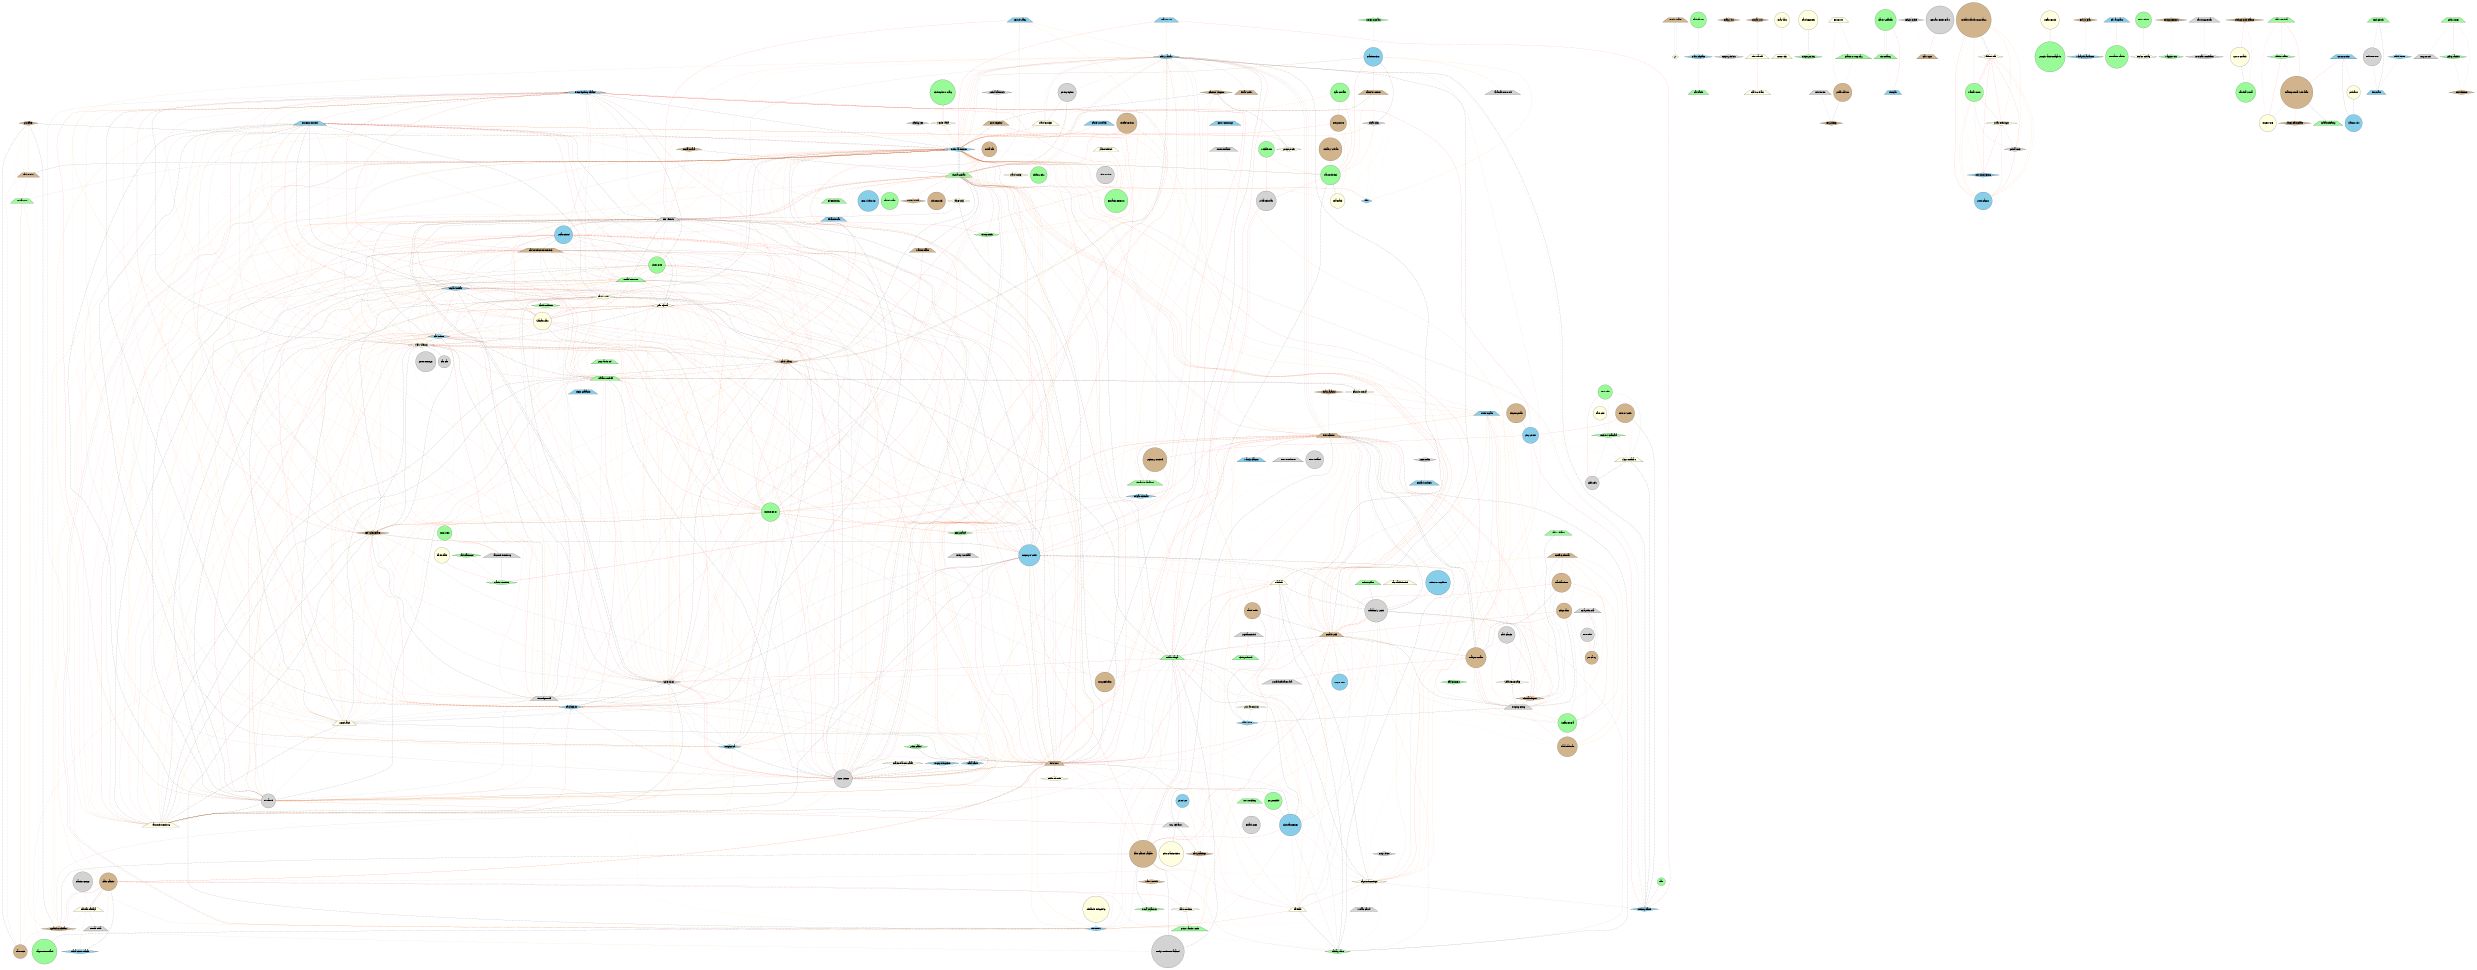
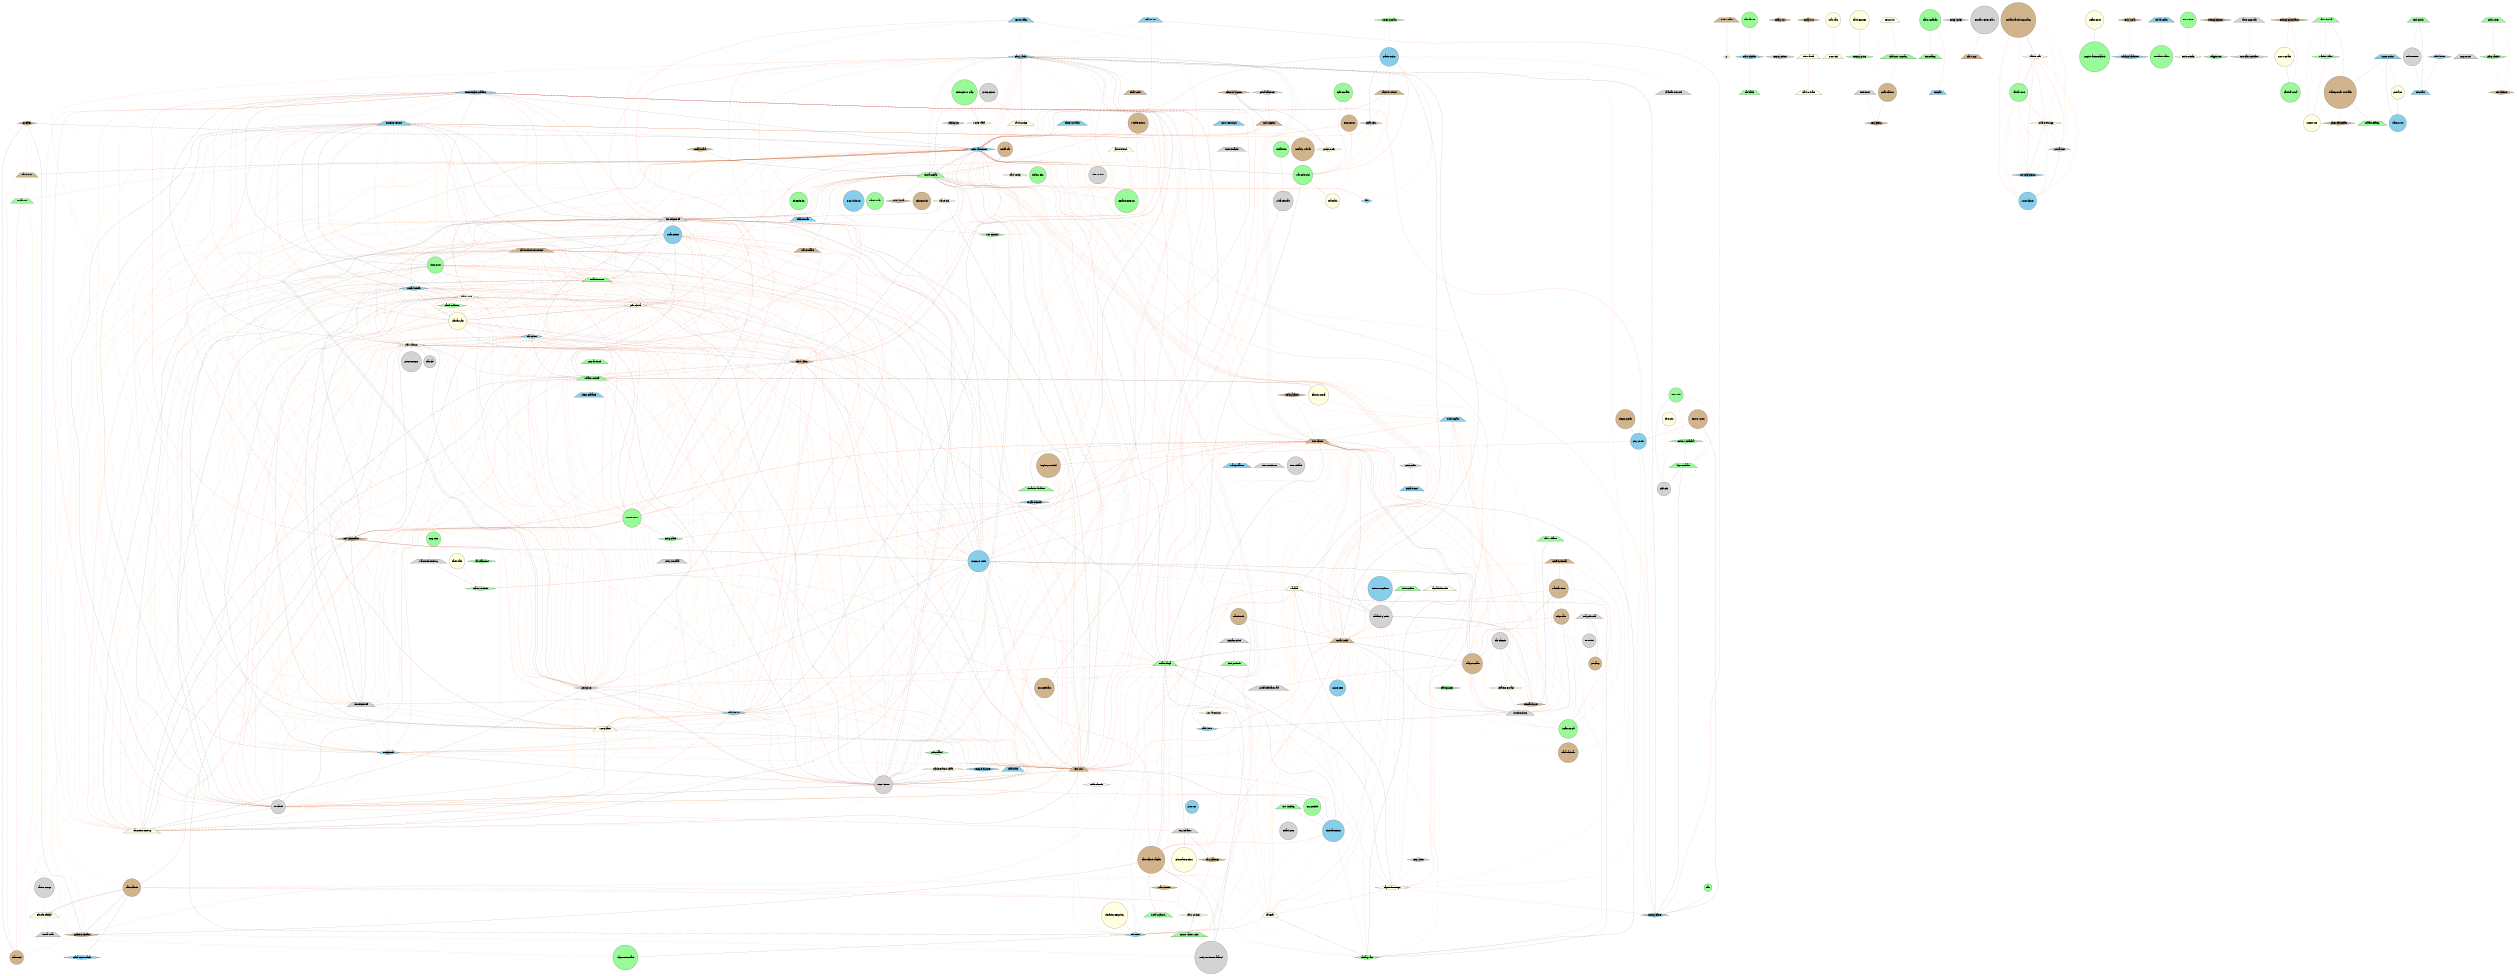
node "Eli Bendersky": shape trapezium -> circle
node "Petr Viktorin": label "Petr Viktorin" -> "Petr Felgentreff"
node "Facundo Tuesca": shape diamond -> circle
node "Skip Montanaro": fillcolor lightyellow -> palegreen
node "Richard Oudkerk": label "Richard Oudkerk" -> "Richard Aono"
node "Inada Naoki": shape diamond -> trapezium
node "Ivona Stojanovic": shape diamond -> trapezium
node "W Isaac Carroll": removed
